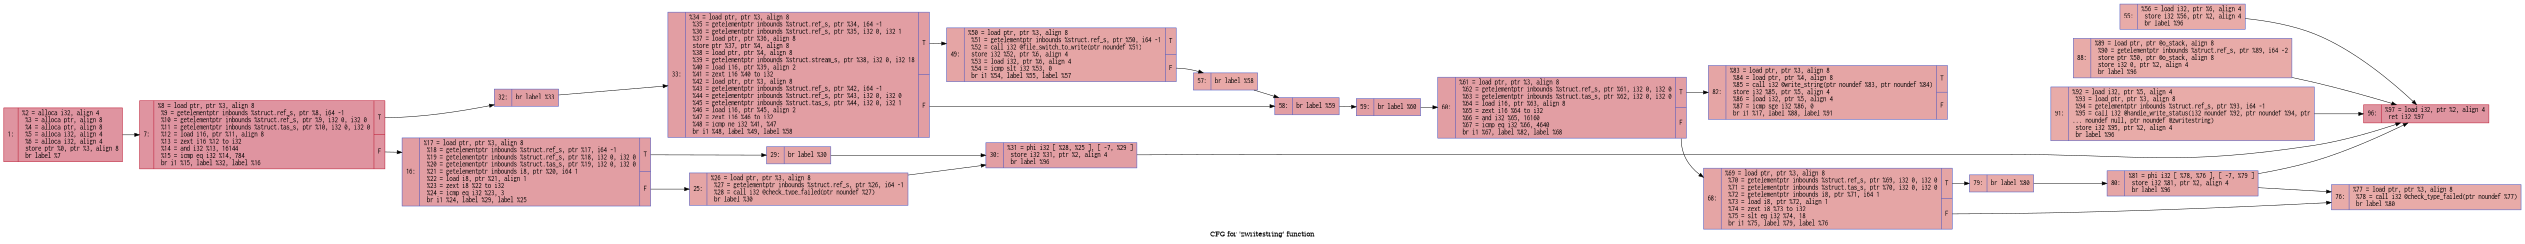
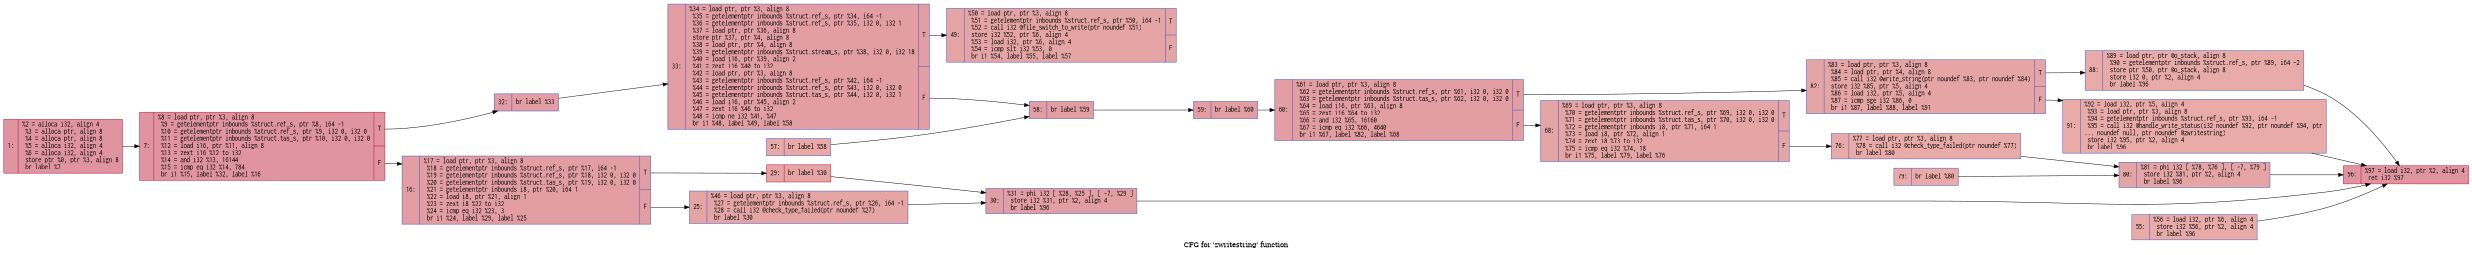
edge "49:" -> "57:": removed
edge "82:" -> "88:": added
edge "82:" -> "91:": added
node "82:": text "br i1 %17, label %88, label %91" -> "br i1 %87, label %88, label %91"
node "29:": color #3d50c3ff -> #b70d28ff
node "25:": text "%26 = load ptr, ptr %3, align 8" -> "%46 = load ptr, ptr %3, align 8"
edge "68:" -> "79:": removed
edge "80:" -> "76:": reversed
node "68:": text "%75 = slt eq i32 %74, 18" -> "%75 = icmp eq i32 %74, 18"
